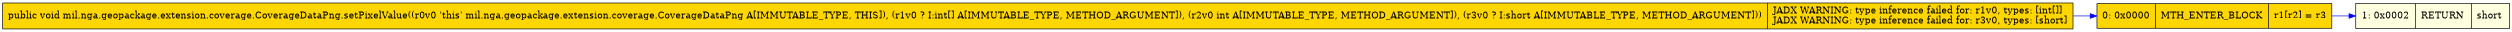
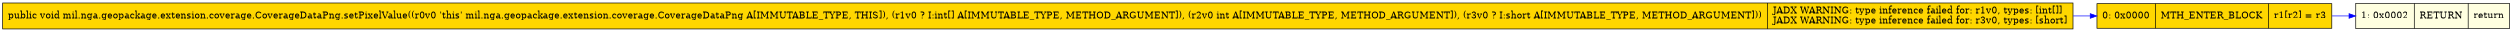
node "1: 0x0002": text "short" -> "return"
